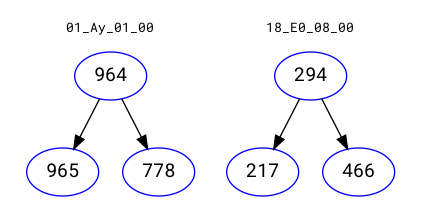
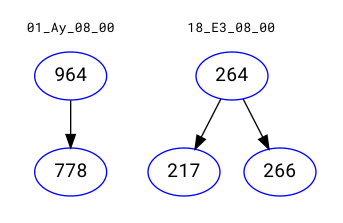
cluster "01_Ay_01_00": label "01_Ay_01_00" -> "01_Ay_08_00"
cluster "18_E0_08_00": label "18_E0_08_00" -> "18_E3_08_00"
node "294": label "294" -> "264"
node "965": removed
node "466": label "466" -> "266"
